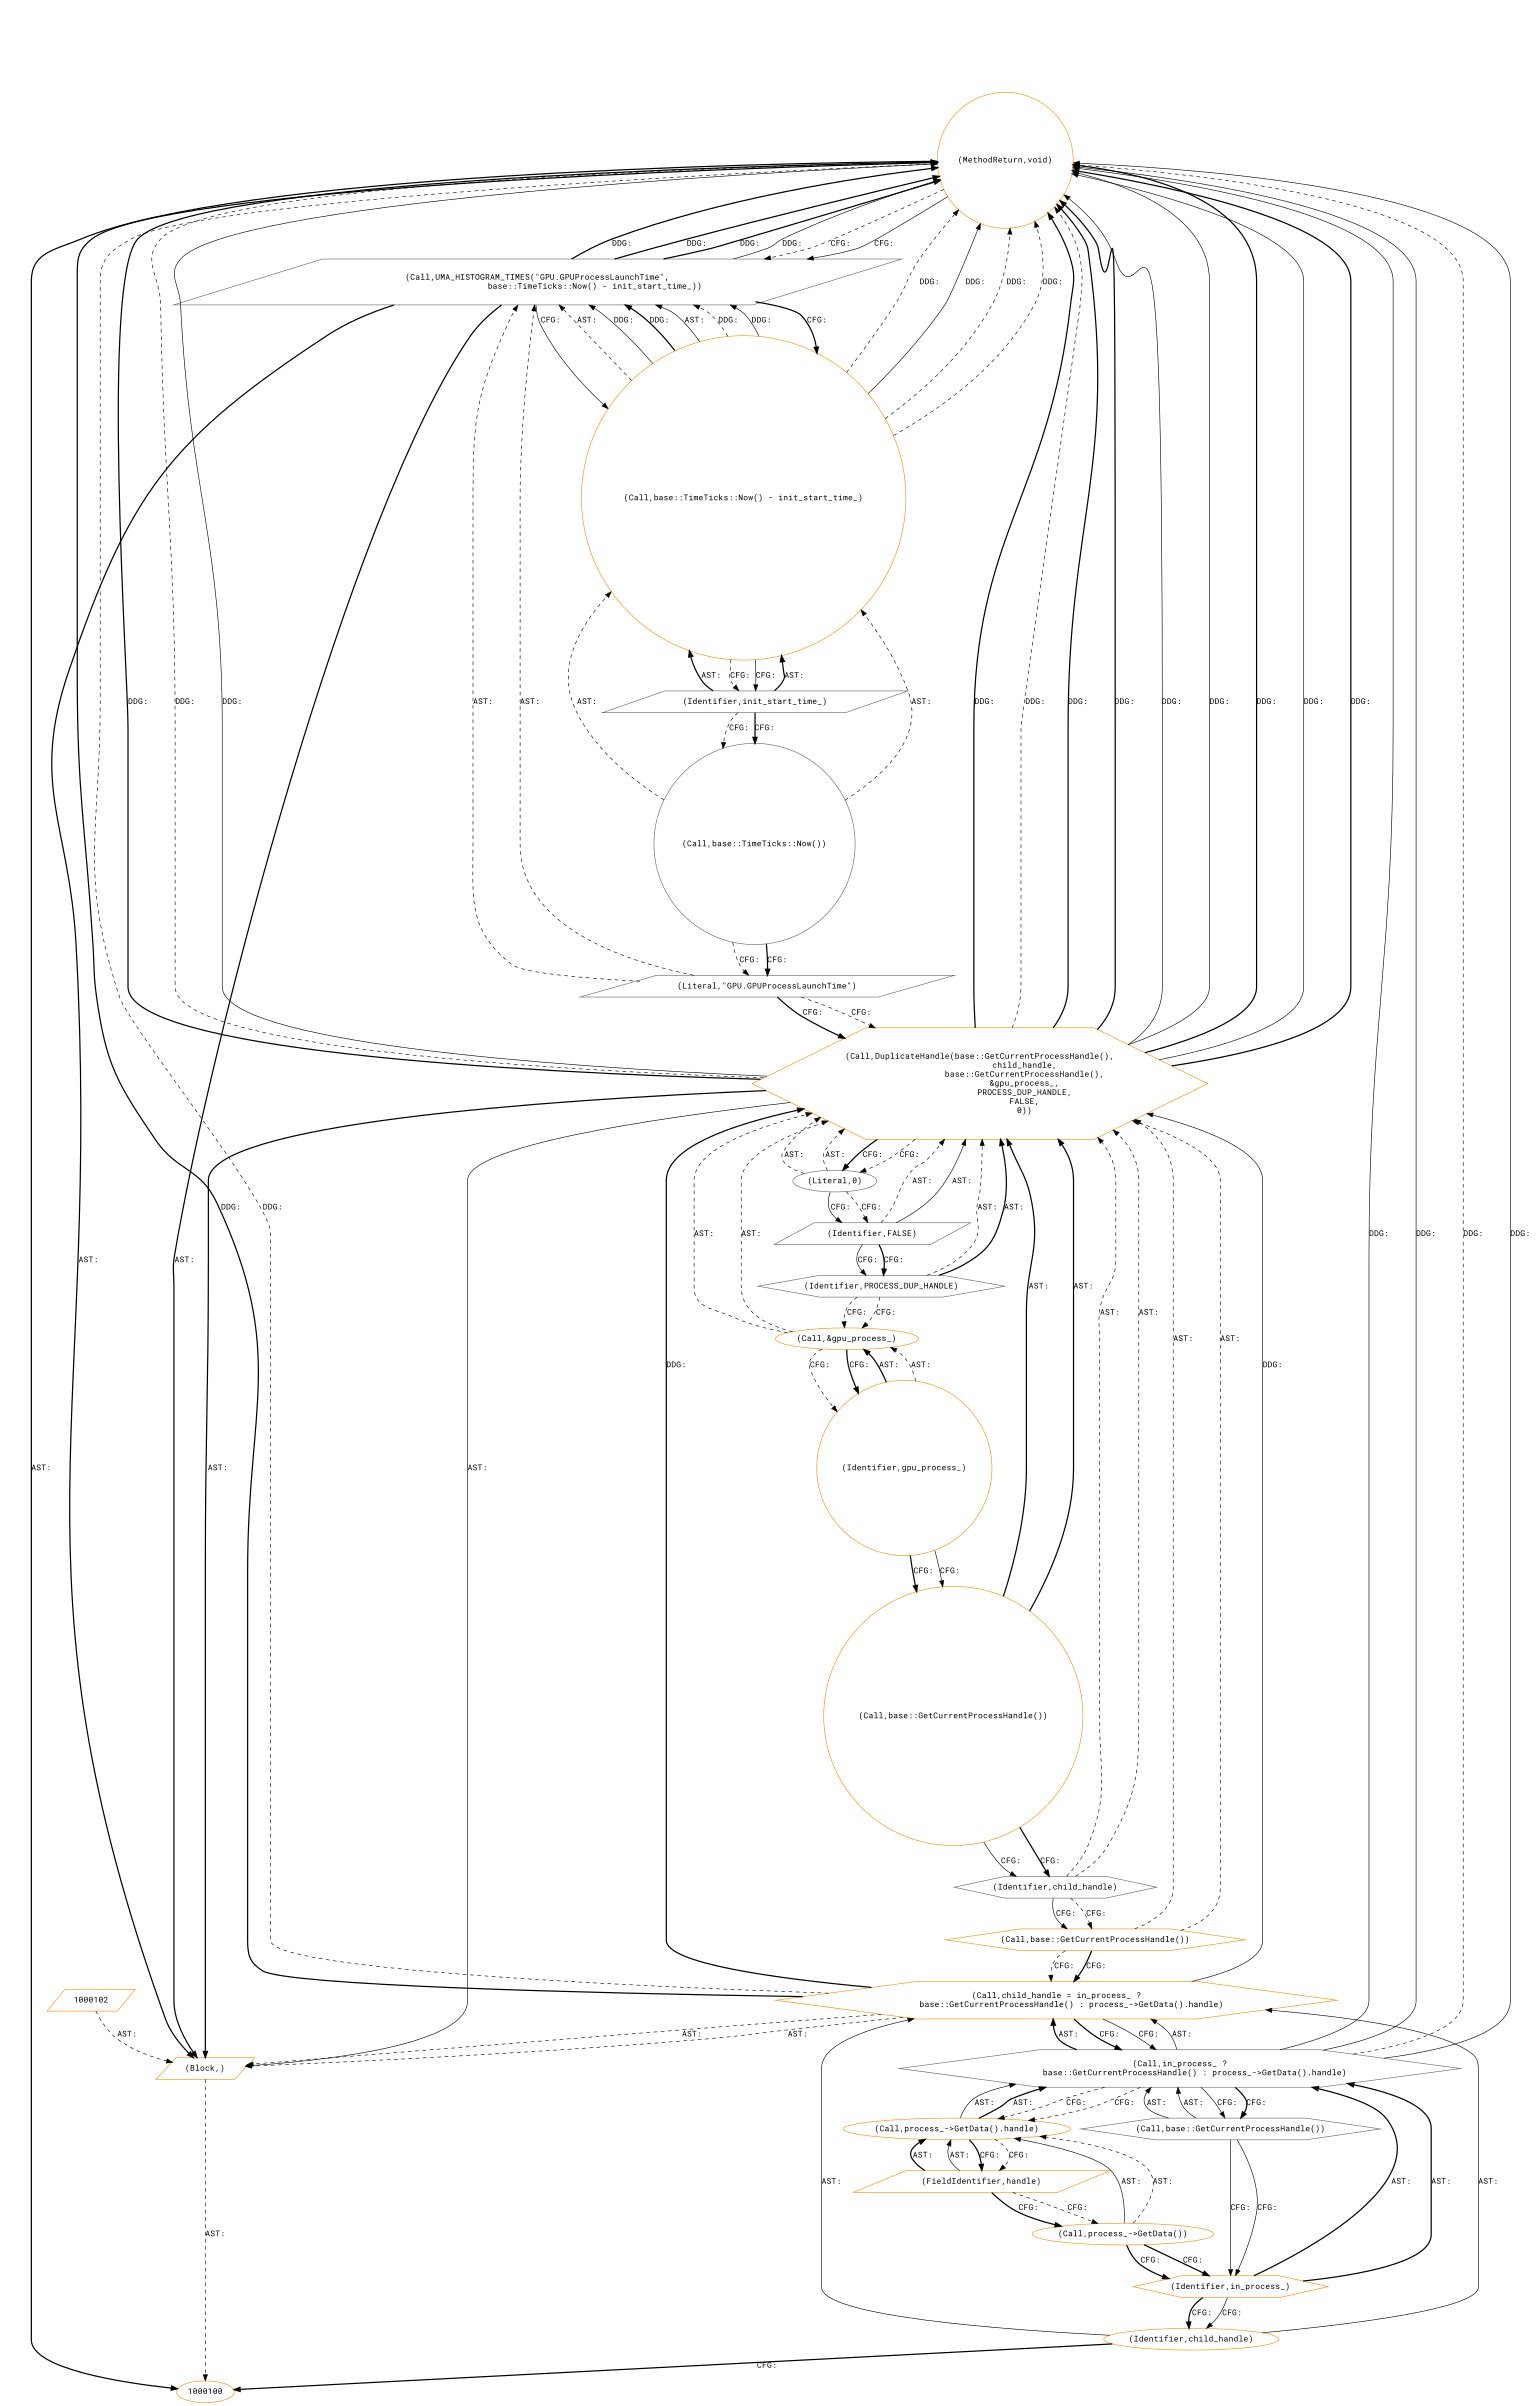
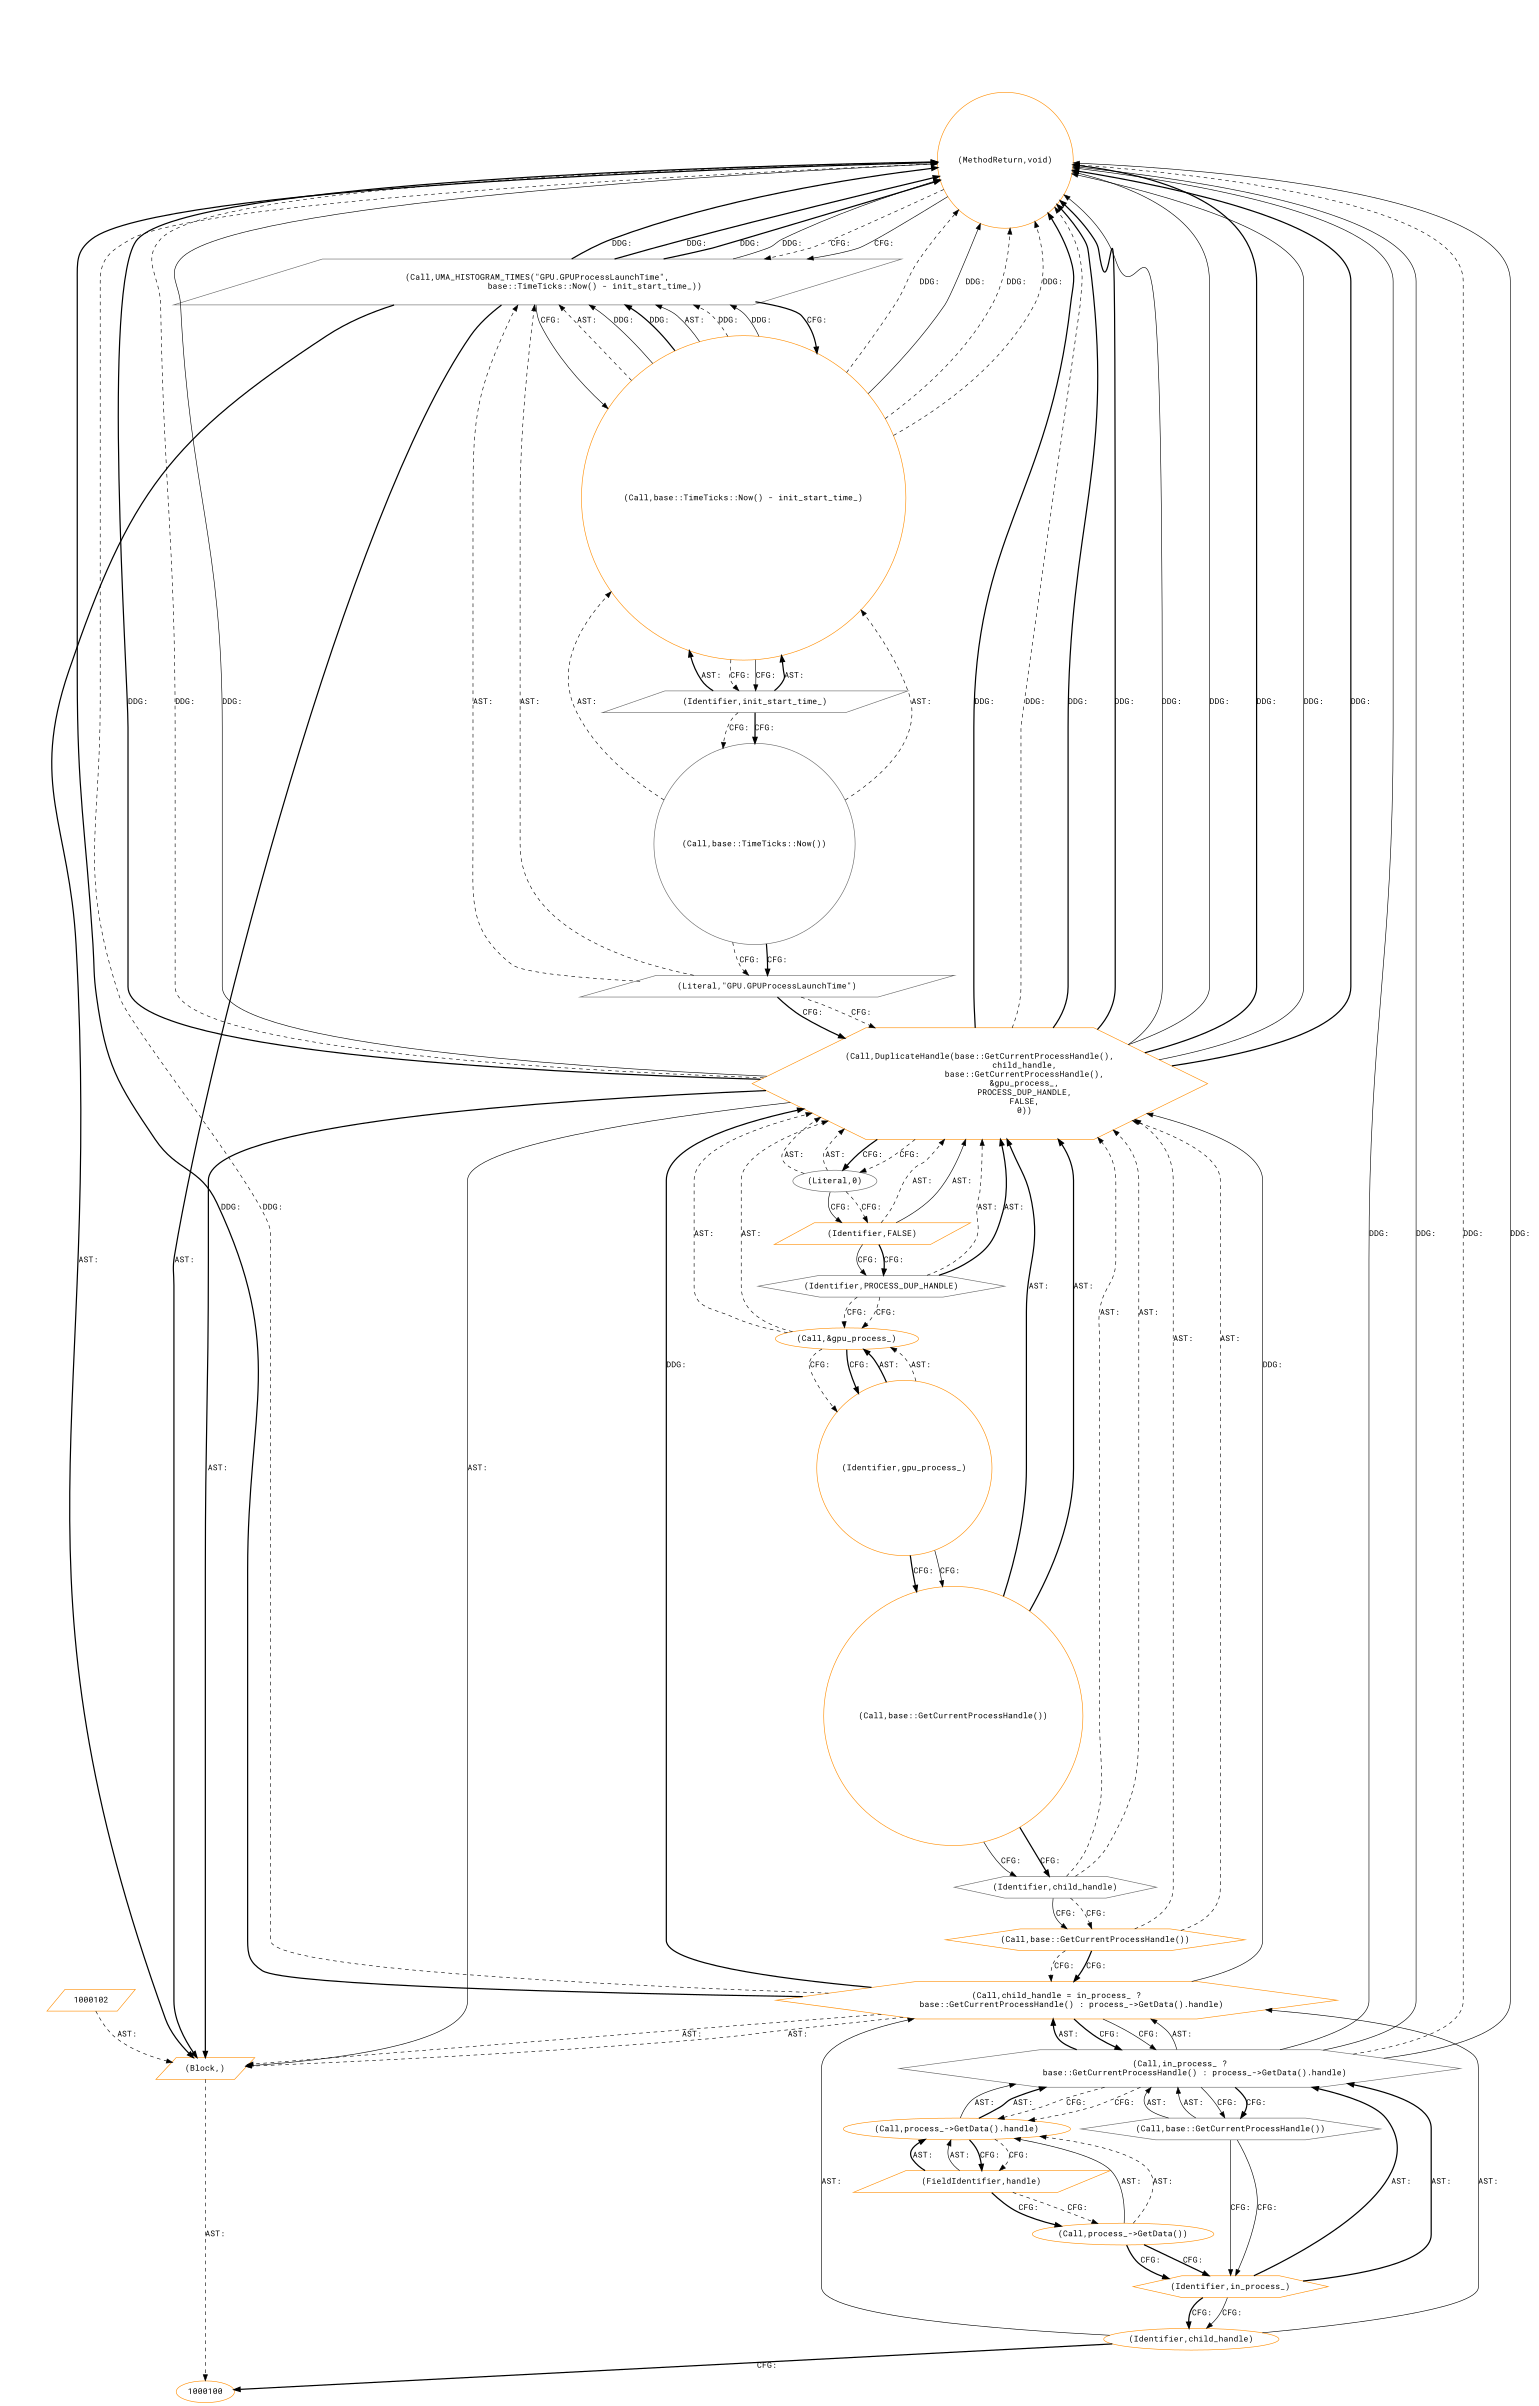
edge "(MethodReturn,void)" -> "1000100": removed, label "AST:"
node "(Identifier,FALSE)": color gray40 -> darkorange
